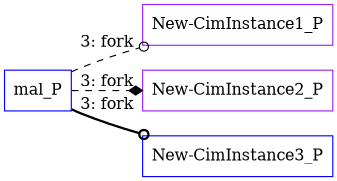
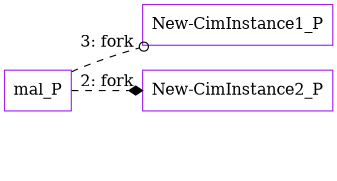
edge "mal_P" -> "New-CimInstance2_P": label "3: fork" -> "2: fork"
node "mal_P": color blue -> purple
node "New-CimInstance3_P": removed
